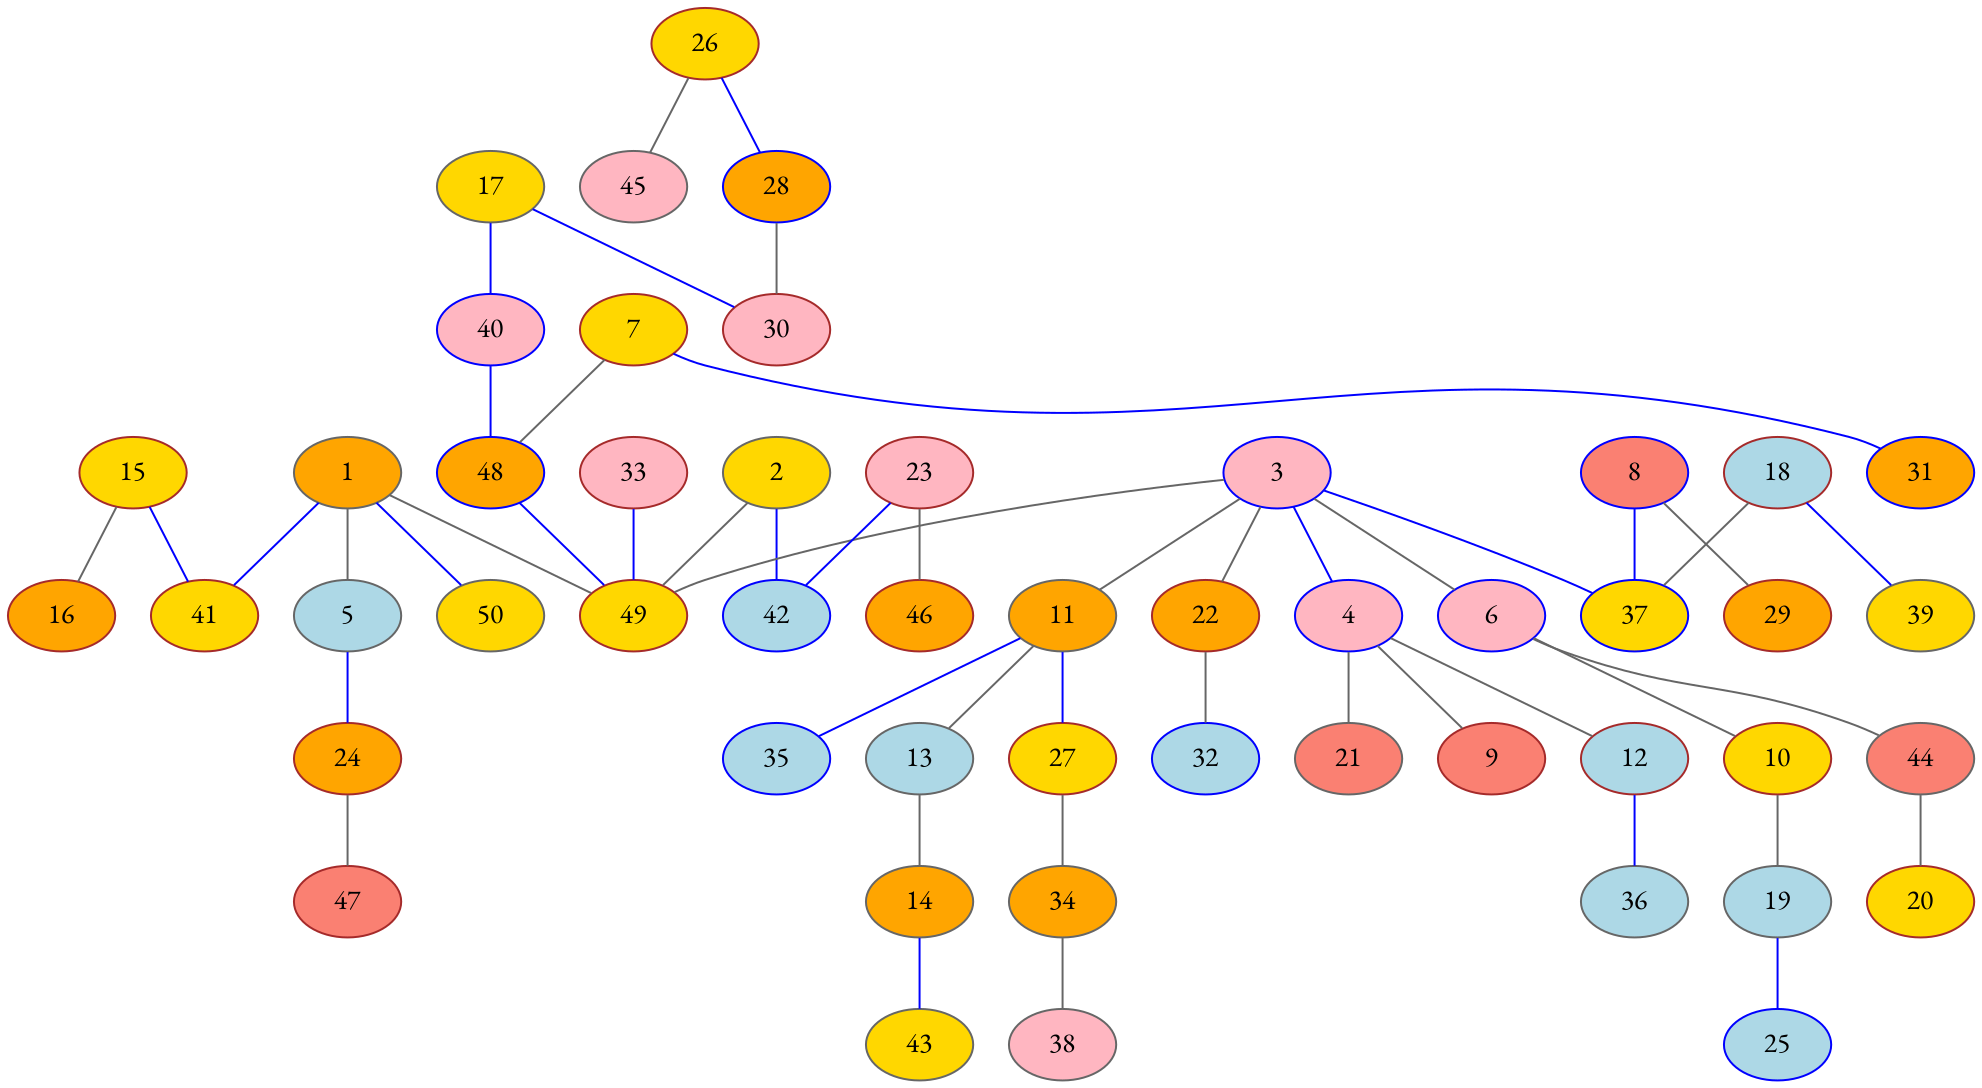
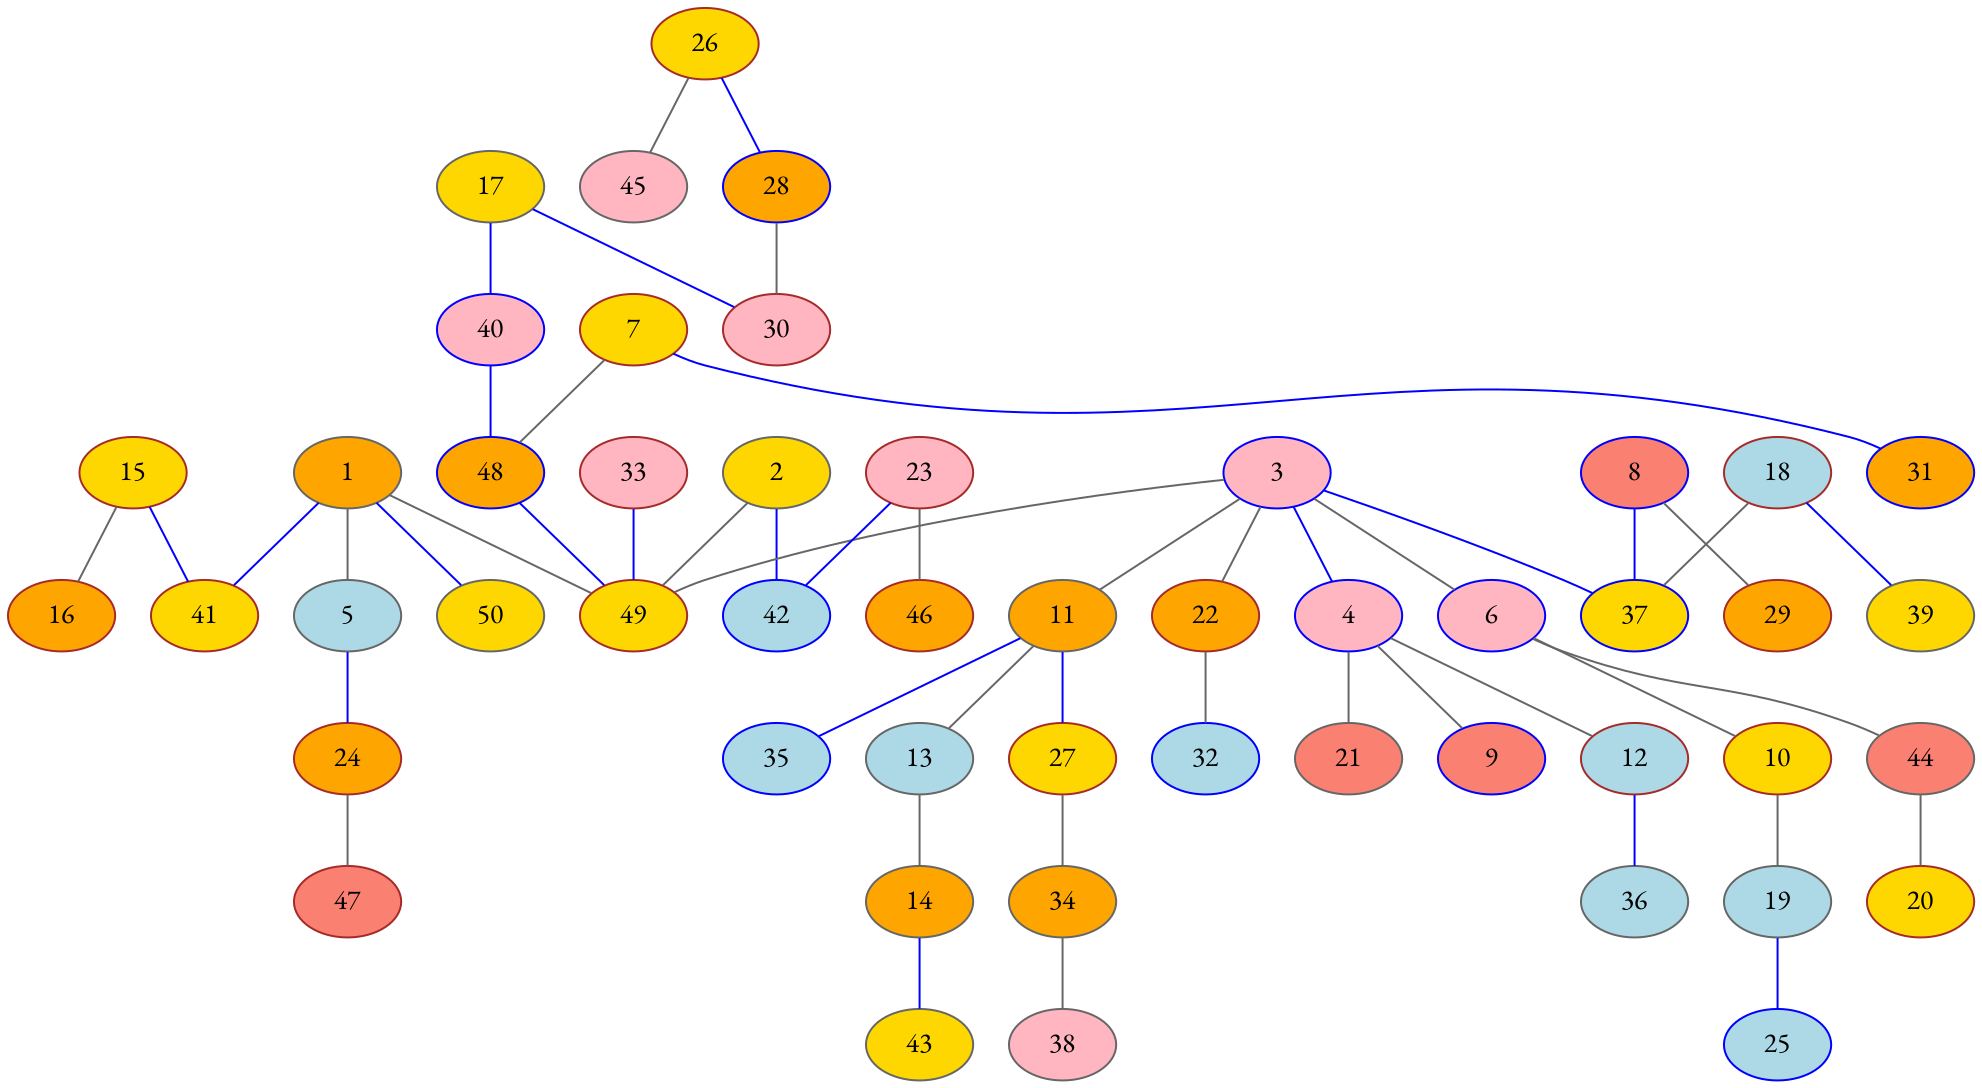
node "9": color brown -> blue
